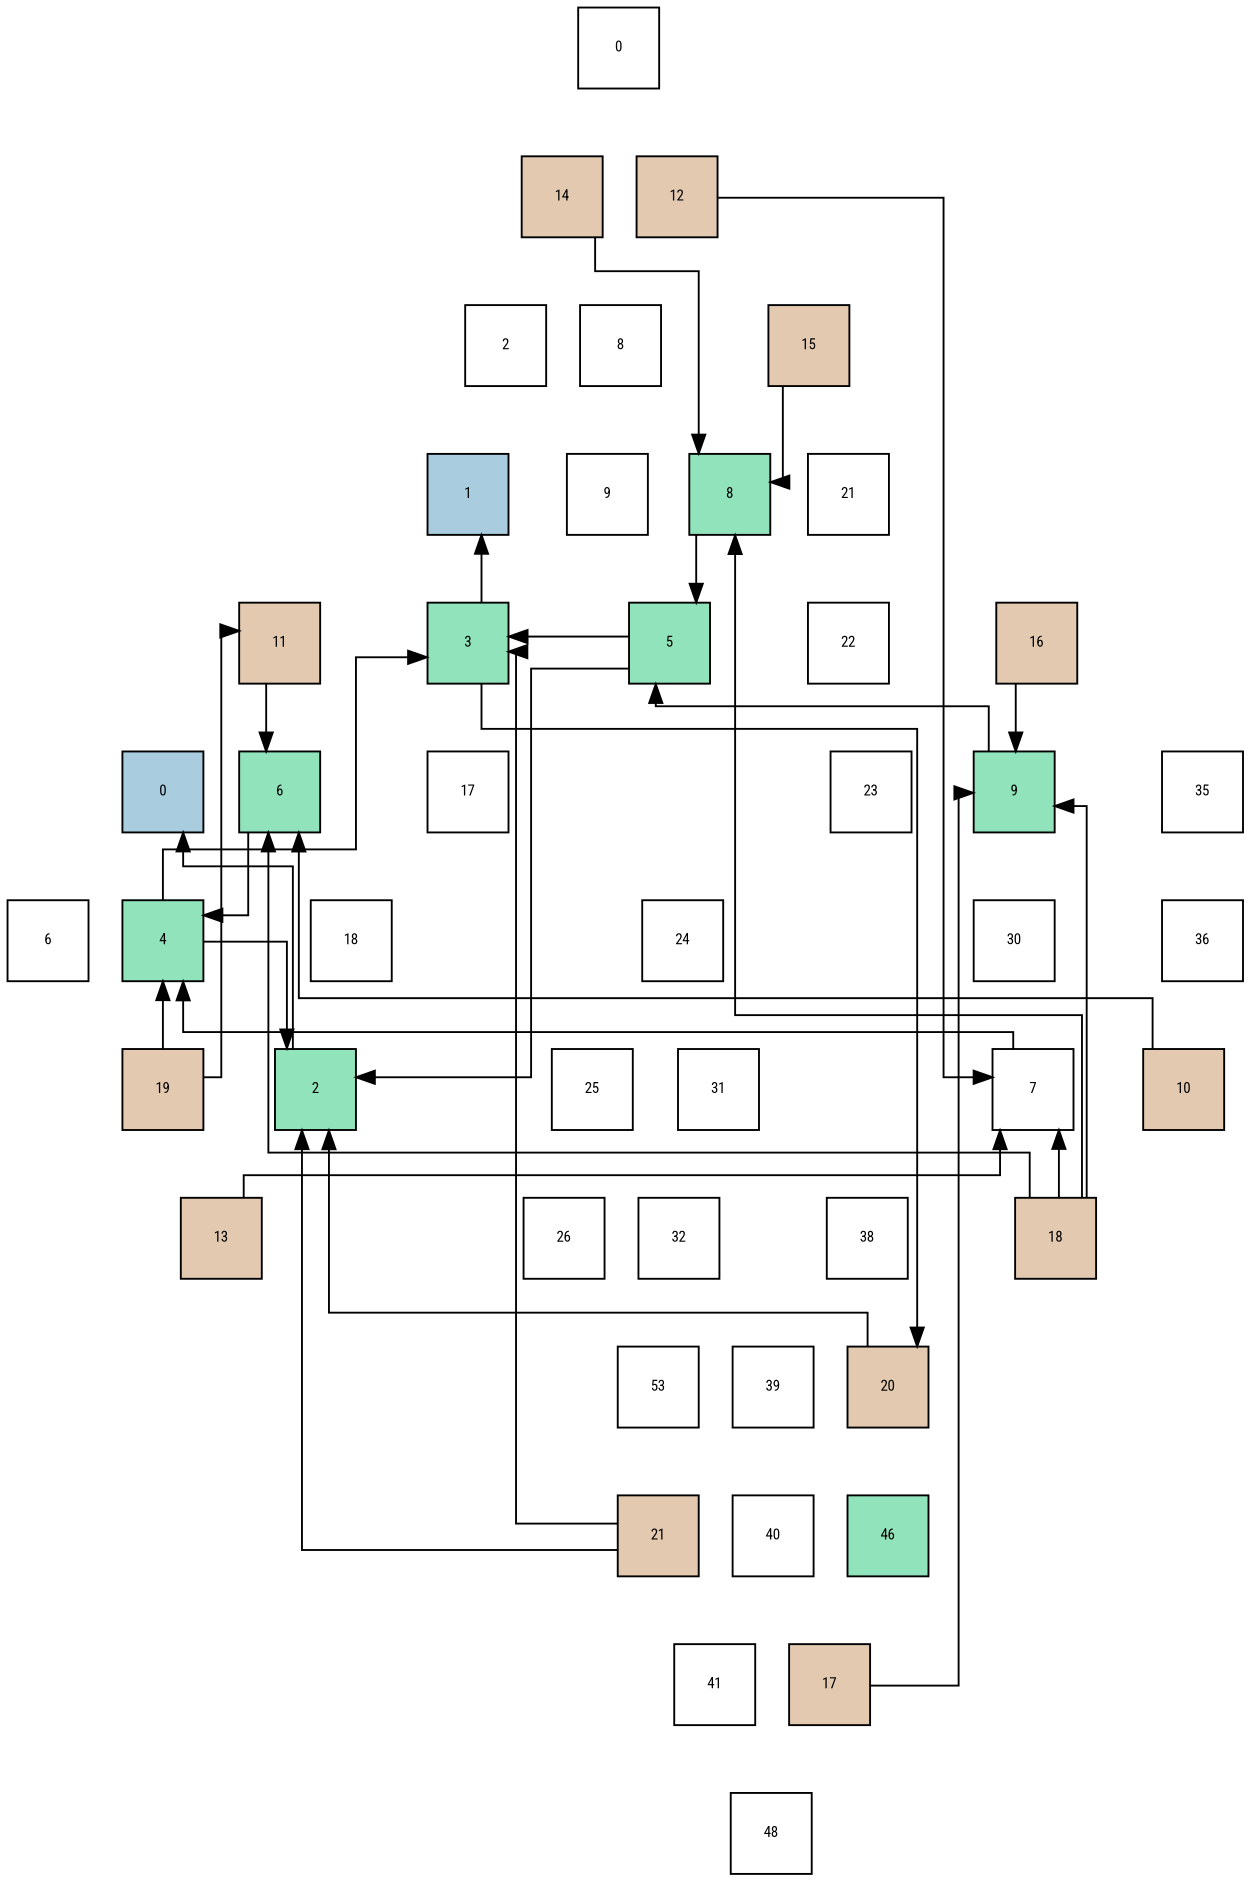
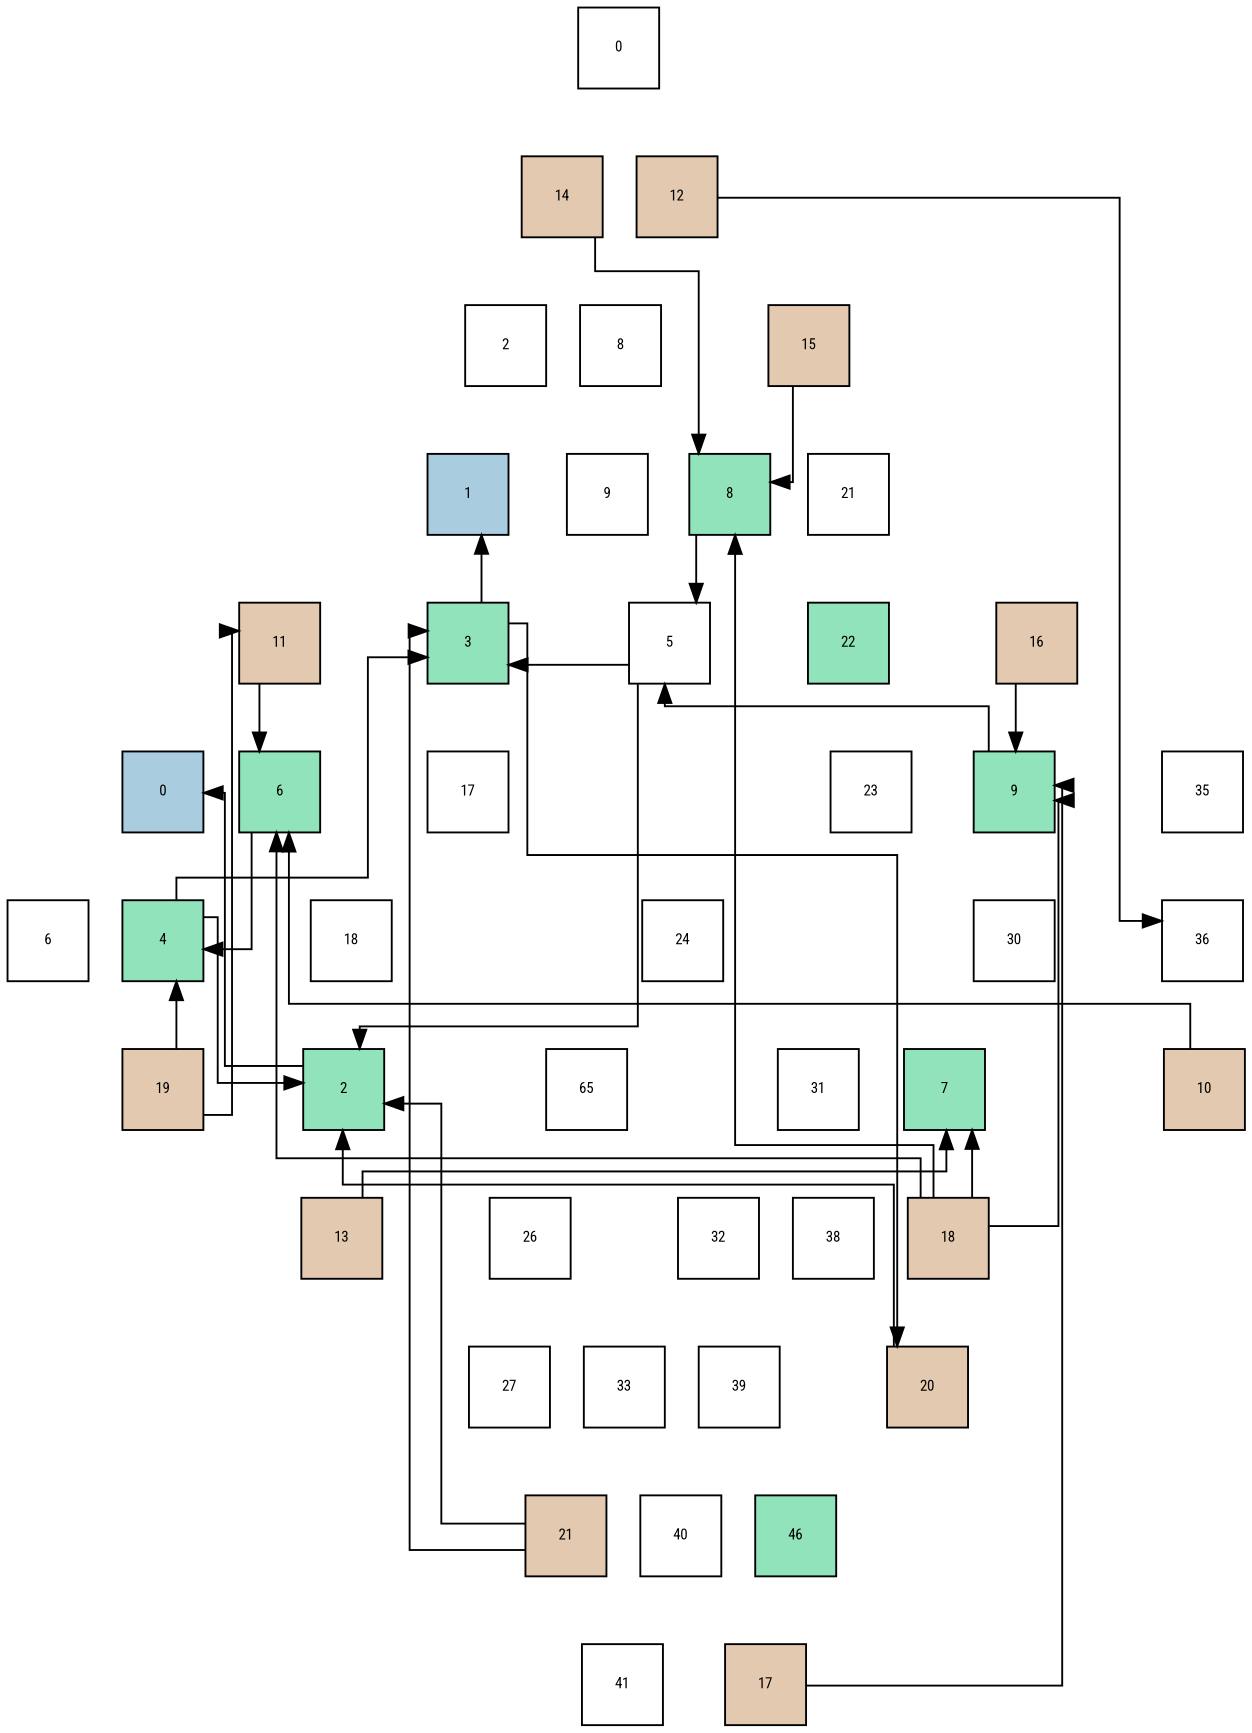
edge "12" -> "7": now "12" -> "36"
node "5": fillcolor #91e3bb -> #ffffff
node "22": fillcolor #ffffff -> #91e3bb
edge "7" -> "4": removed
node "25": label "25" -> "65"
node "7": fillcolor #ffffff -> #91e3bb
node "27": added
node "53": label "53" -> "33"
node "48": removed
